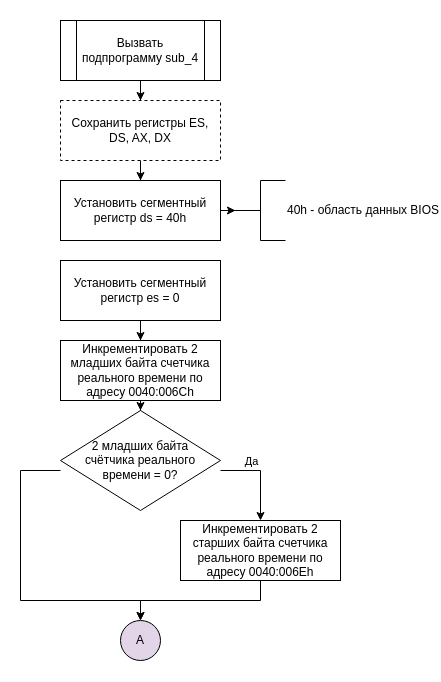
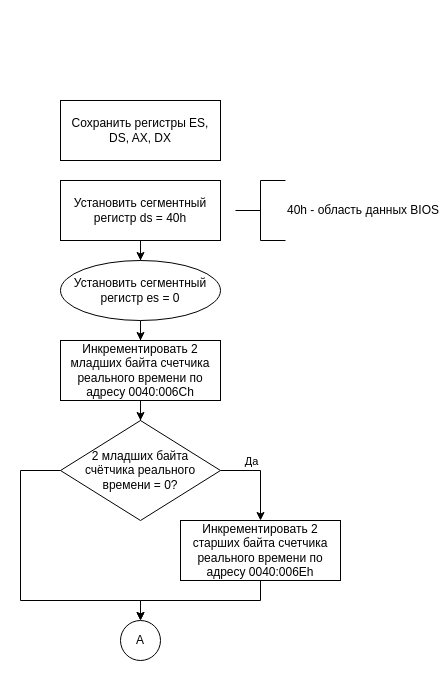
node "Вызвать подпрограмму sub_4": removed
edge "Вызвать подпрограмму sub_4" -> "Сохранить регистры ES, DS, AX, DX": removed
node "Сохранить регистры ES, DS, AX, DX": style dashed -> solid
edge "Сохранить регистры ES, DS, AX, DX" -> "Установить сегментный регистр ds = 40h": removed
edge "Установить сегментный регистр ds = 40h" -> "40h - область данных BIOS": now "Установить сегментный регистр ds = 40h" -> "Установить сегментный регистр es = 0"
node "Установить сегментный регистр es = 0": shape rectangle -> ellipse
node "2 младших байта счётчика реального времени = 0?": moved (141, 461) -> (141, 471)
node "А": fillcolor #e1d5e7 -> #ffffff
